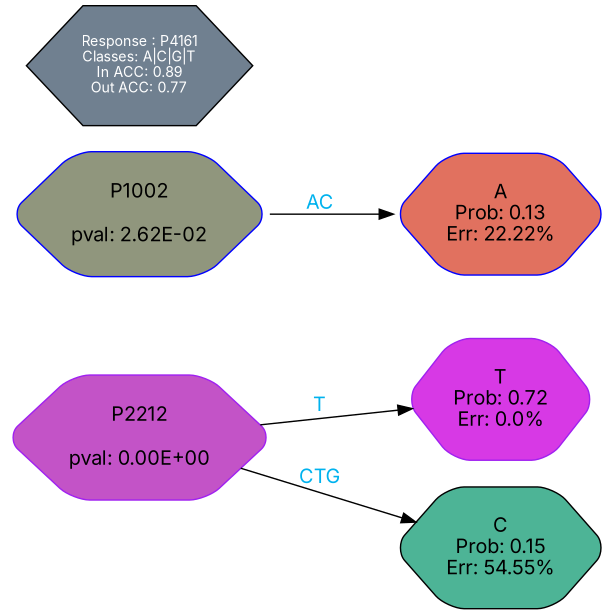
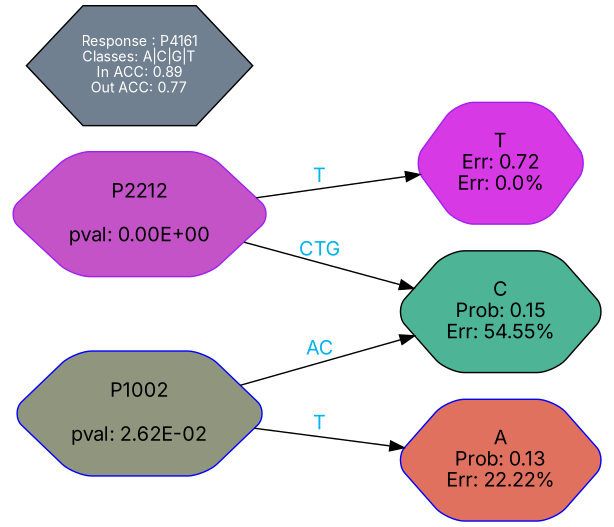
edge "P1002 pval: 2.62E-02" -> "A Prob: 0.13 Err: 22.22%": label "AC" -> "T"
edge "P1002 pval: 2.62E-02" -> "C Prob: 0.15 Err: 54.55%": added, label "AC"
node "T Prob: 0.72 Err: 0.0%": label "T Prob: 0.72 Err: 0.0%" -> "T Err: 0.72 Err: 0.0%"
